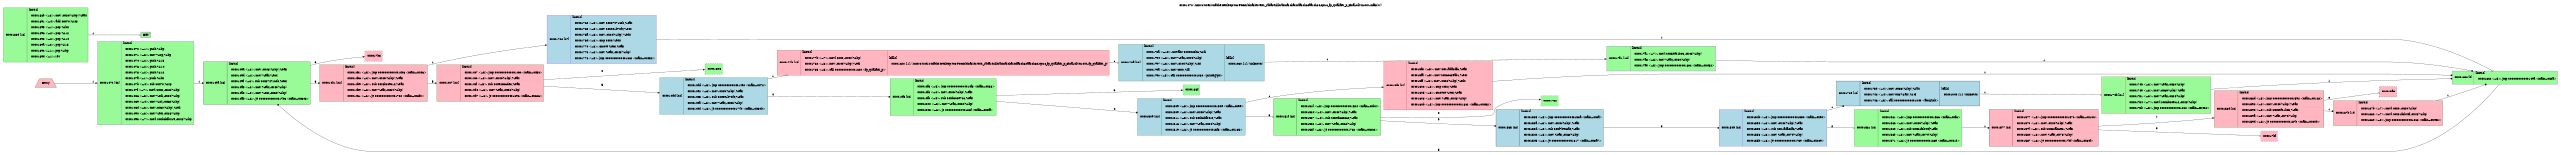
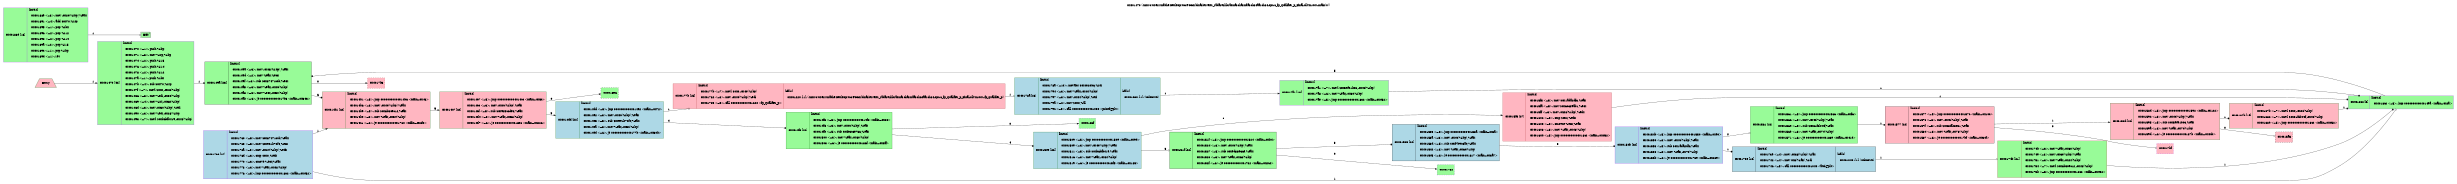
node "0x40188e [16]": color darkgreen -> purple
edge "0x4014b1 [22]" -> "0x401760 [27]": reversed
